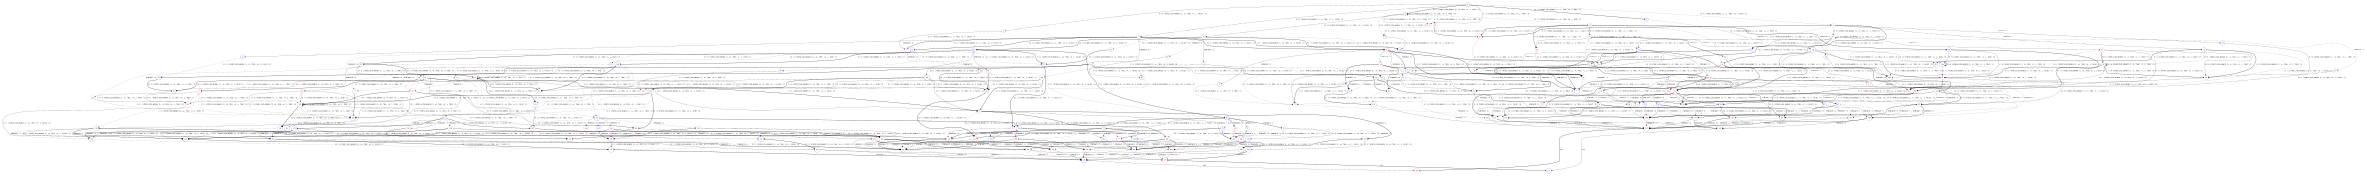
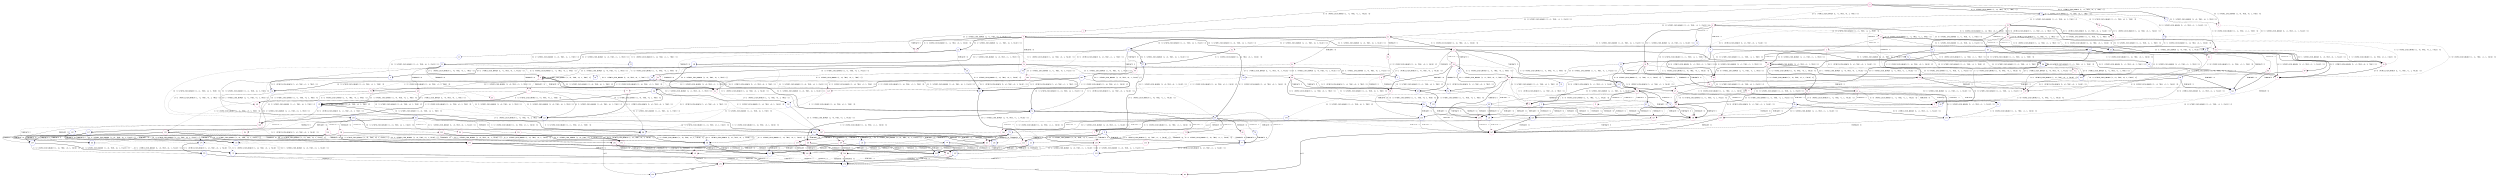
edge "66" -> "116": added, label "EX !1 !ATOMIC_EXCH_BRANCH (1, +0, TRUE, +0, 1, FALSE) !{}"
edge "160" -> "148": removed, label "EX !1 !ATOMIC_EXCH_BRANCH (1, +0, TRUE, +0, 1, FALSE) !{}"
